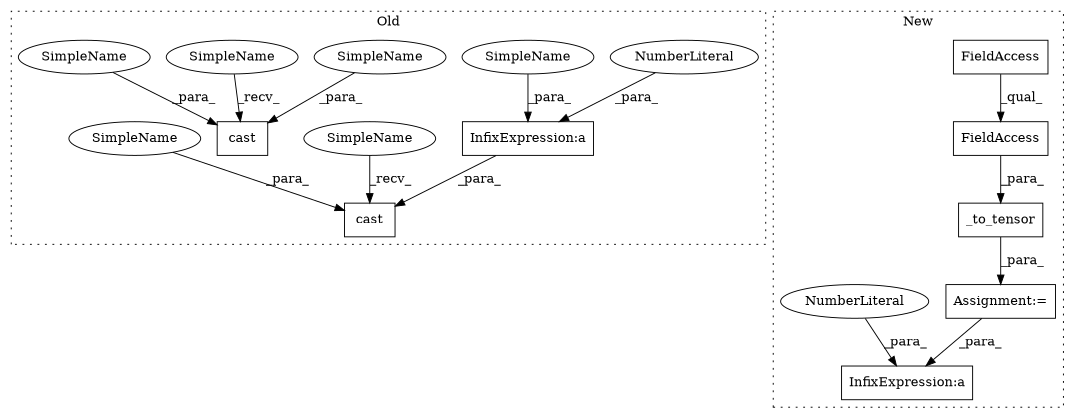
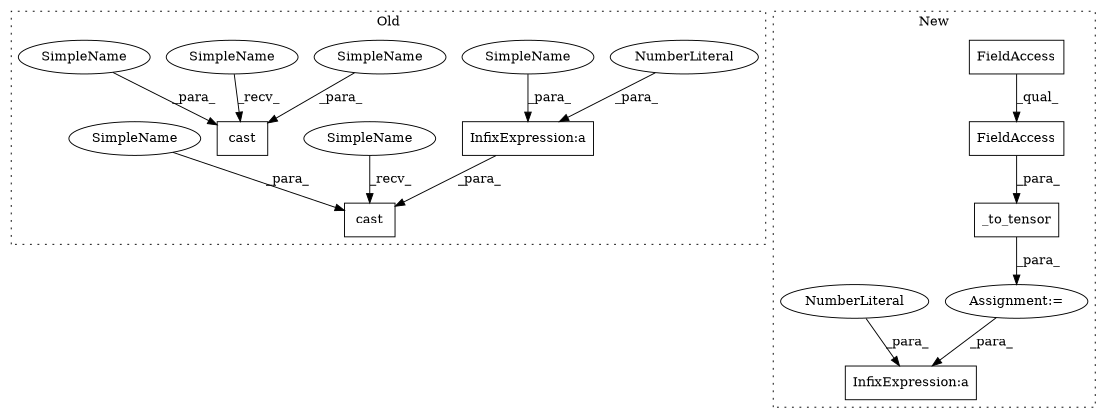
node "Assignment:=": shape box -> ellipse
